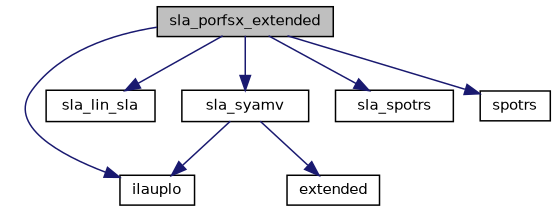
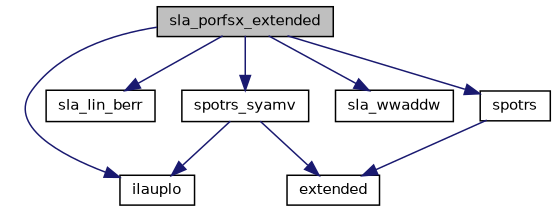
node "sla_lin_sla": label "sla_lin_sla" -> "sla_lin_berr"
node "sla_syamv": label "sla_syamv" -> "spotrs_syamv"
node "sla_spotrs": label "sla_spotrs" -> "sla_wwaddw"
edge "spotrs" -> "extended": added
